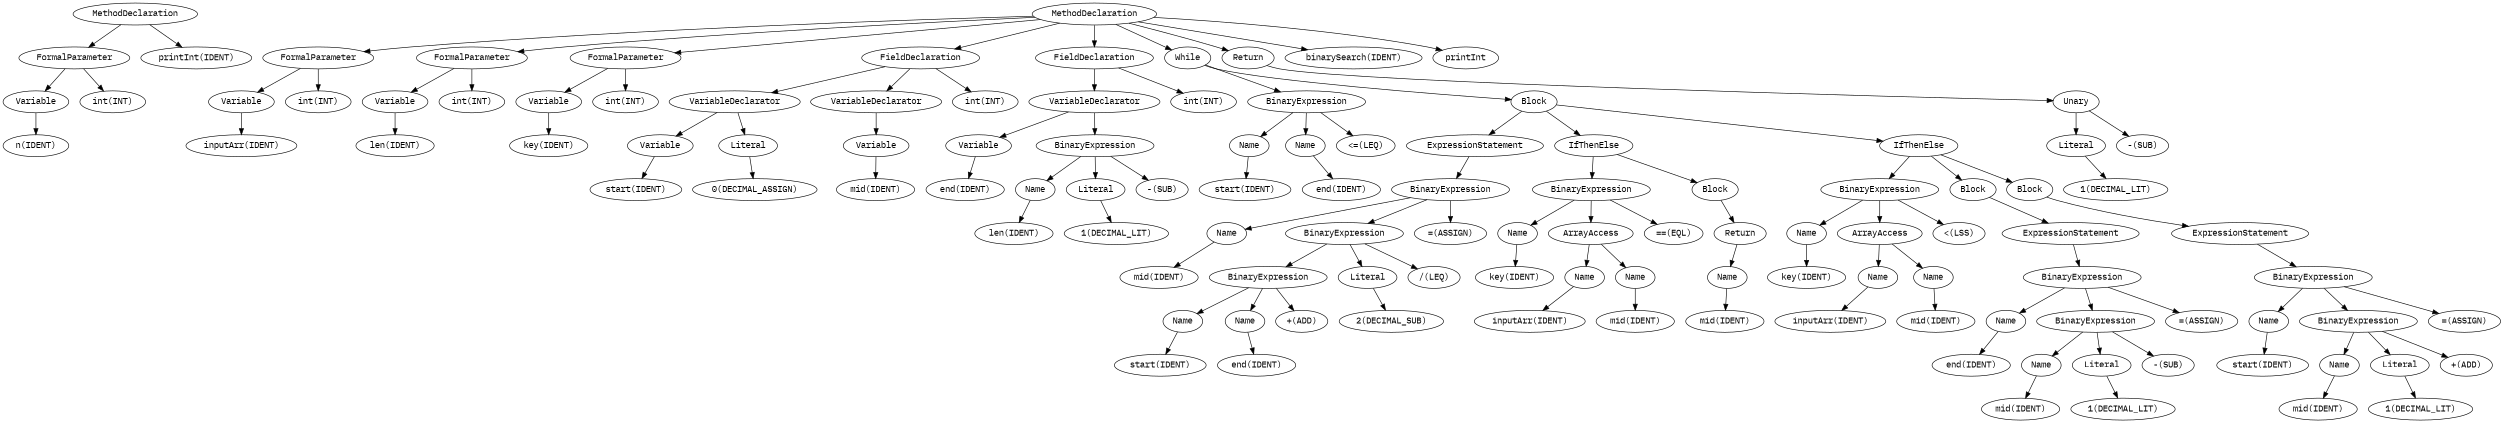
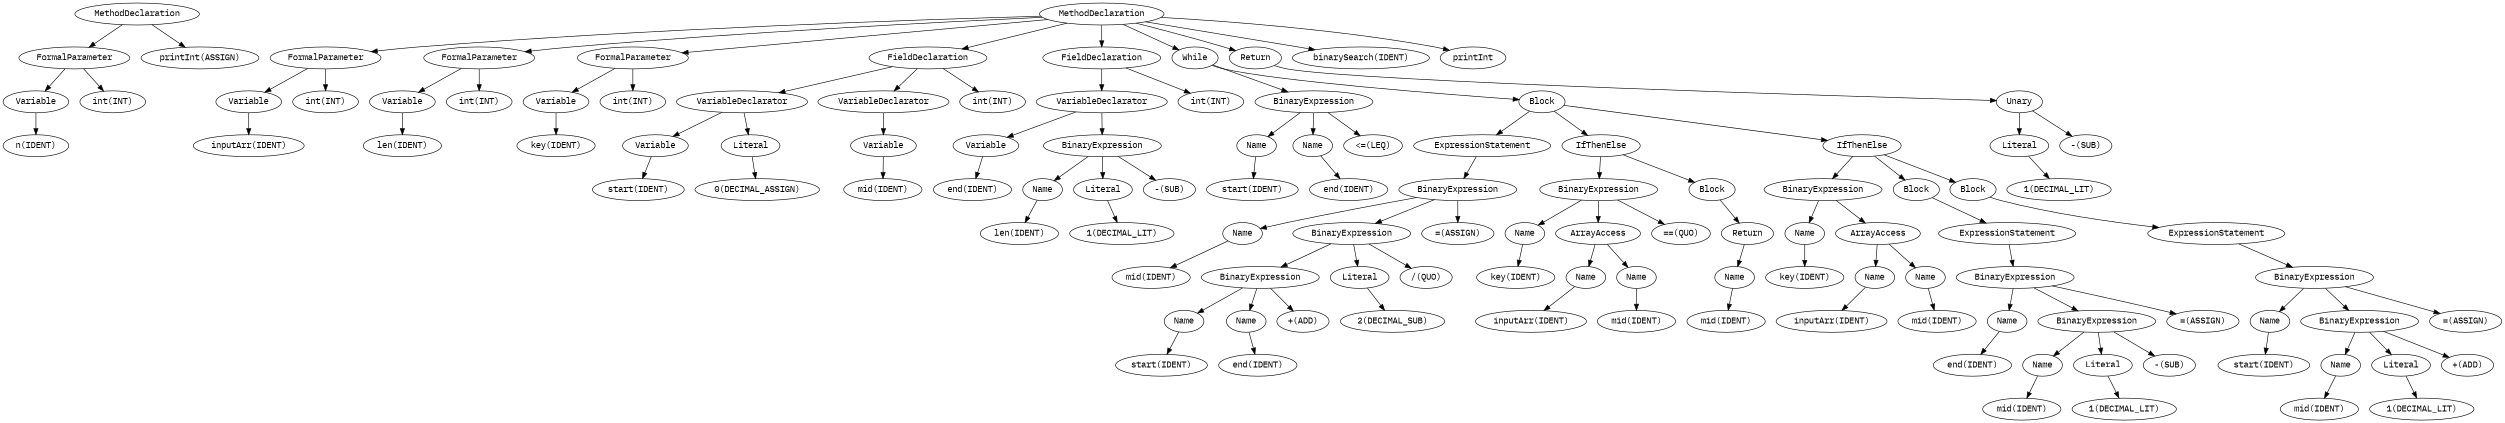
node "printInt(IDENT)": label "printInt(IDENT)" -> "printInt(ASSIGN)"
node "==(EQL)": label "==(EQL)" -> "==(QUO)"
node "<(LSS)": removed
node "/(LEQ)": label "/(LEQ)" -> "/(QUO)"
